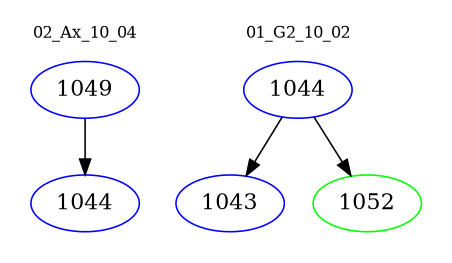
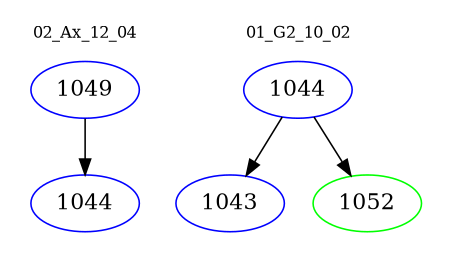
cluster "02_Ax_10_04": label "02_Ax_10_04" -> "02_Ax_12_04"
